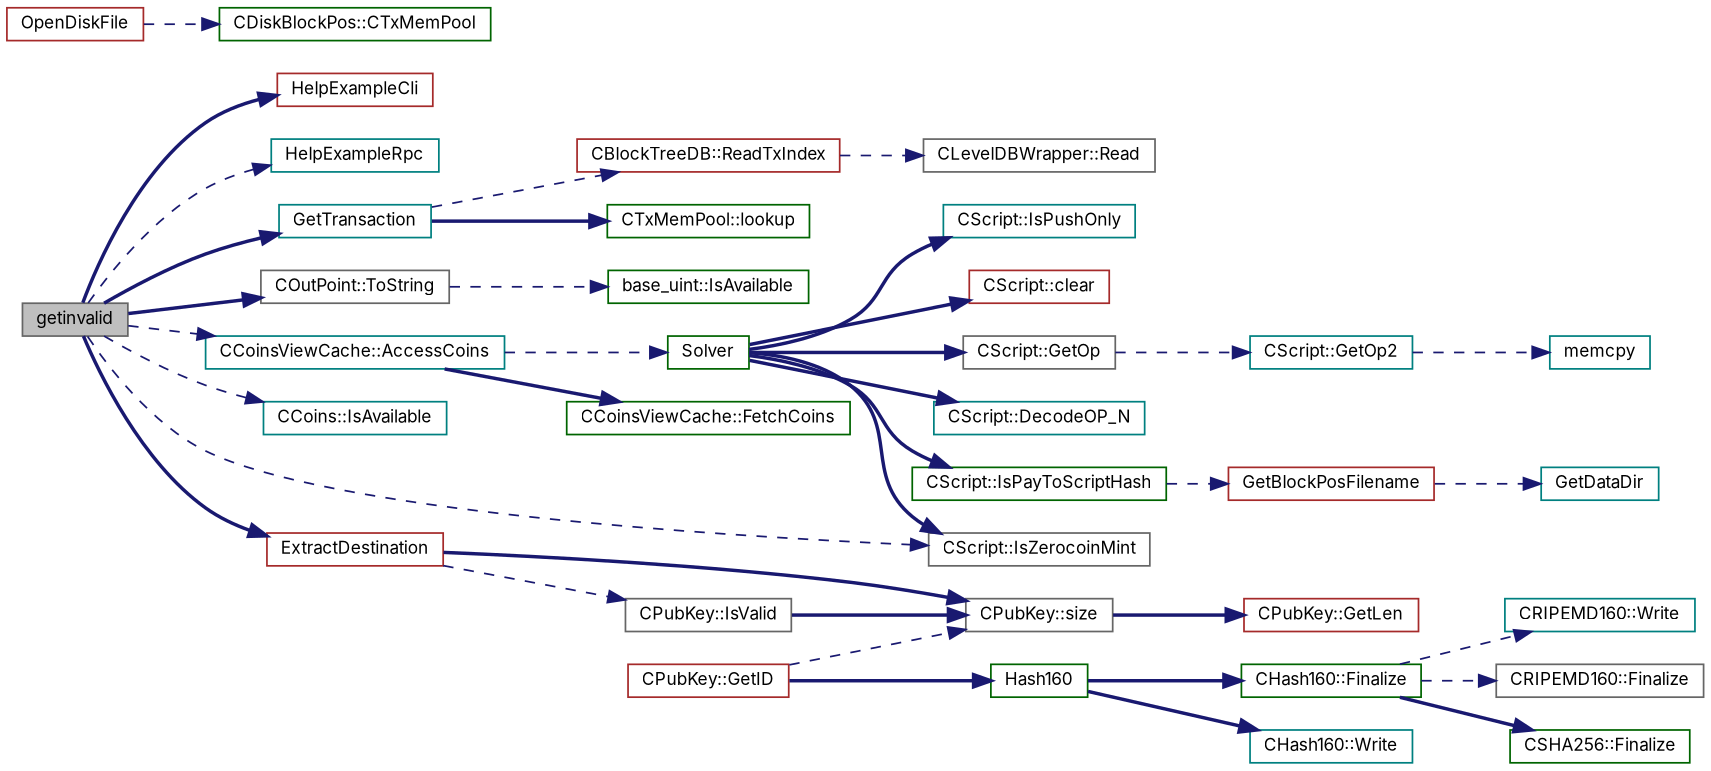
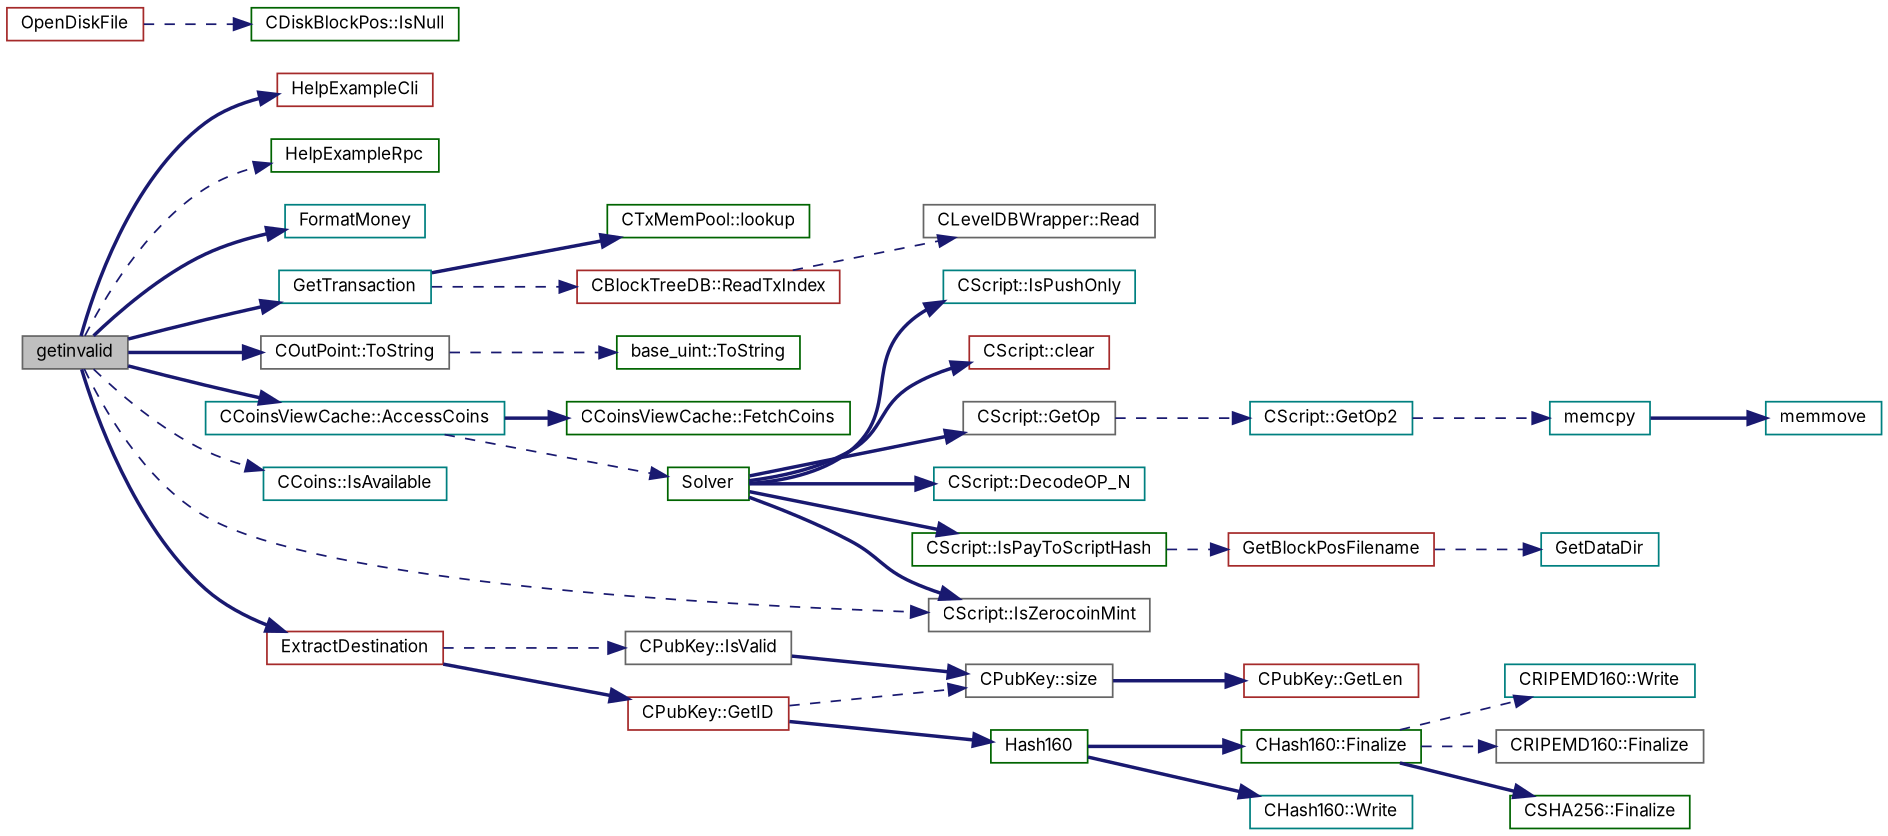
node "CDiskBlockPos::CTxMemPool": label "CDiskBlockPos::CTxMemPool" -> "CDiskBlockPos::IsNull"
node "HelpExampleRpc": color teal -> darkgreen
node "FormatMoney": added
node "base_uint::IsAvailable": label "base_uint::IsAvailable" -> "base_uint::ToString"
edge "getinvalid" -> "CCoinsViewCache::AccessCoins": style dashed -> bold
node "memmove": added
edge "ExtractDestination" -> "CPubKey::size": now "ExtractDestination" -> "CPubKey::GetID"
